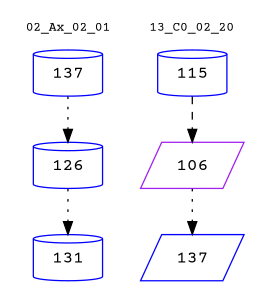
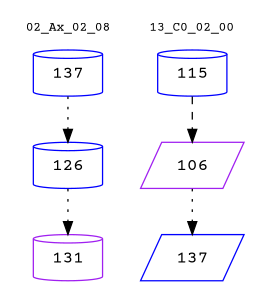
cluster "02_Ax_02_01": label "02_Ax_02_01" -> "02_Ax_02_08"
cluster "13_C0_02_20": label "13_C0_02_20" -> "13_C0_02_00"
node "131": color blue -> purple
